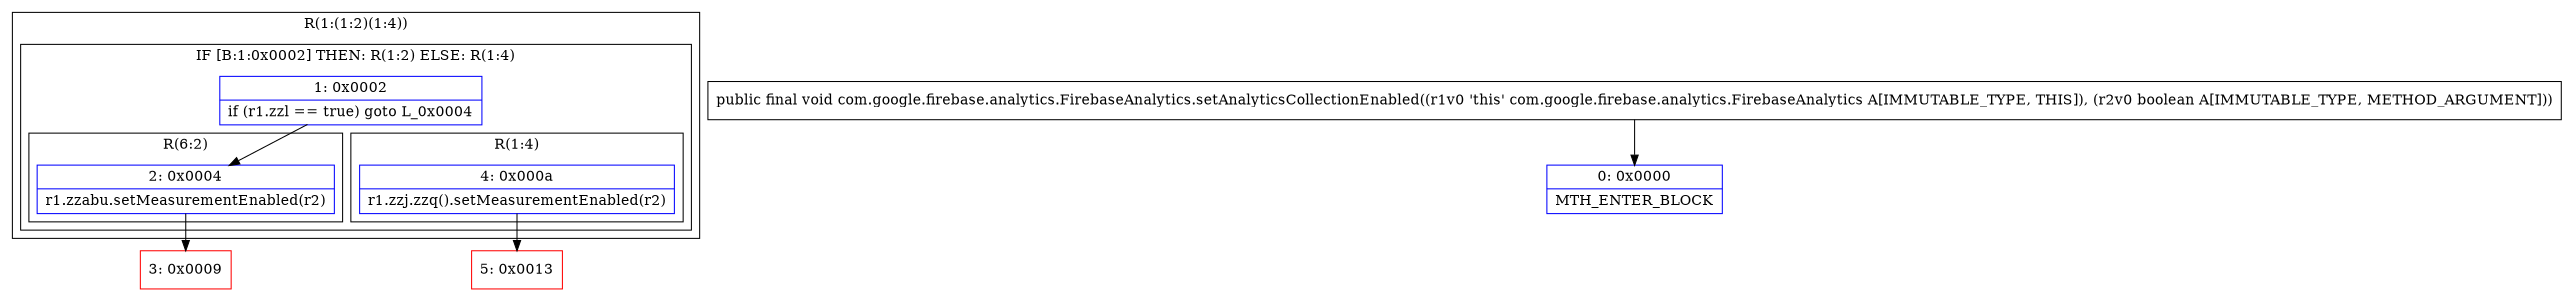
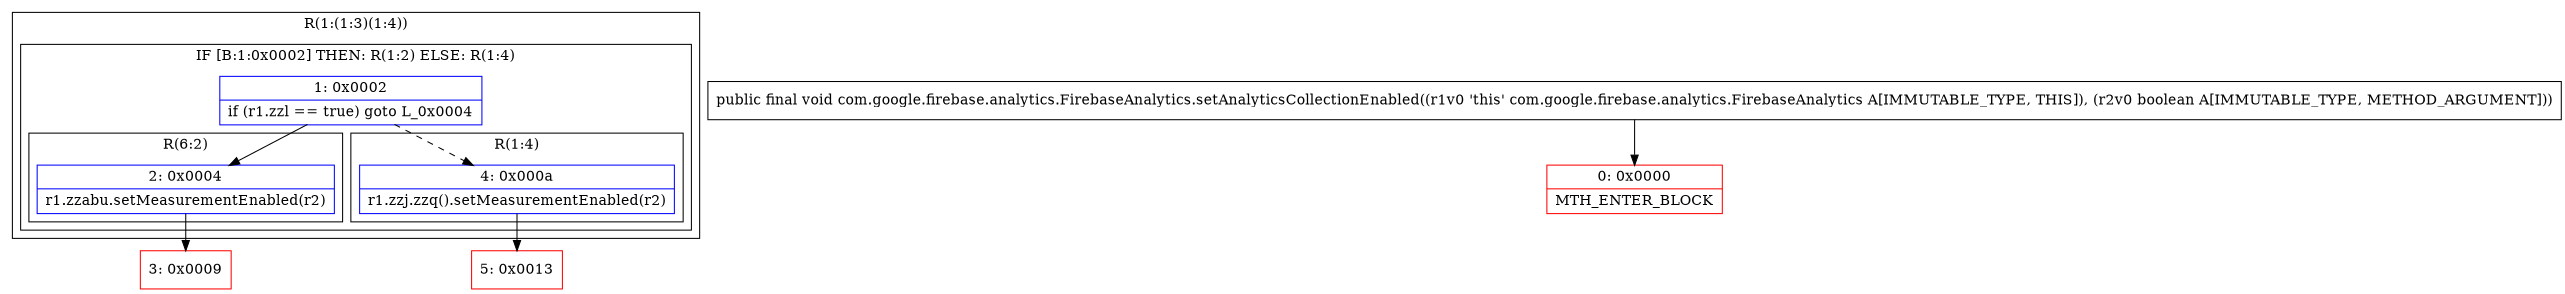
cluster "R(1:(1:2)(1:4))": label "R(1:(1:2)(1:4))" -> "R(1:(1:3)(1:4))"
edge "1: 0x0002" -> "4: 0x000a": added
node "0: 0x0000": color blue -> red
